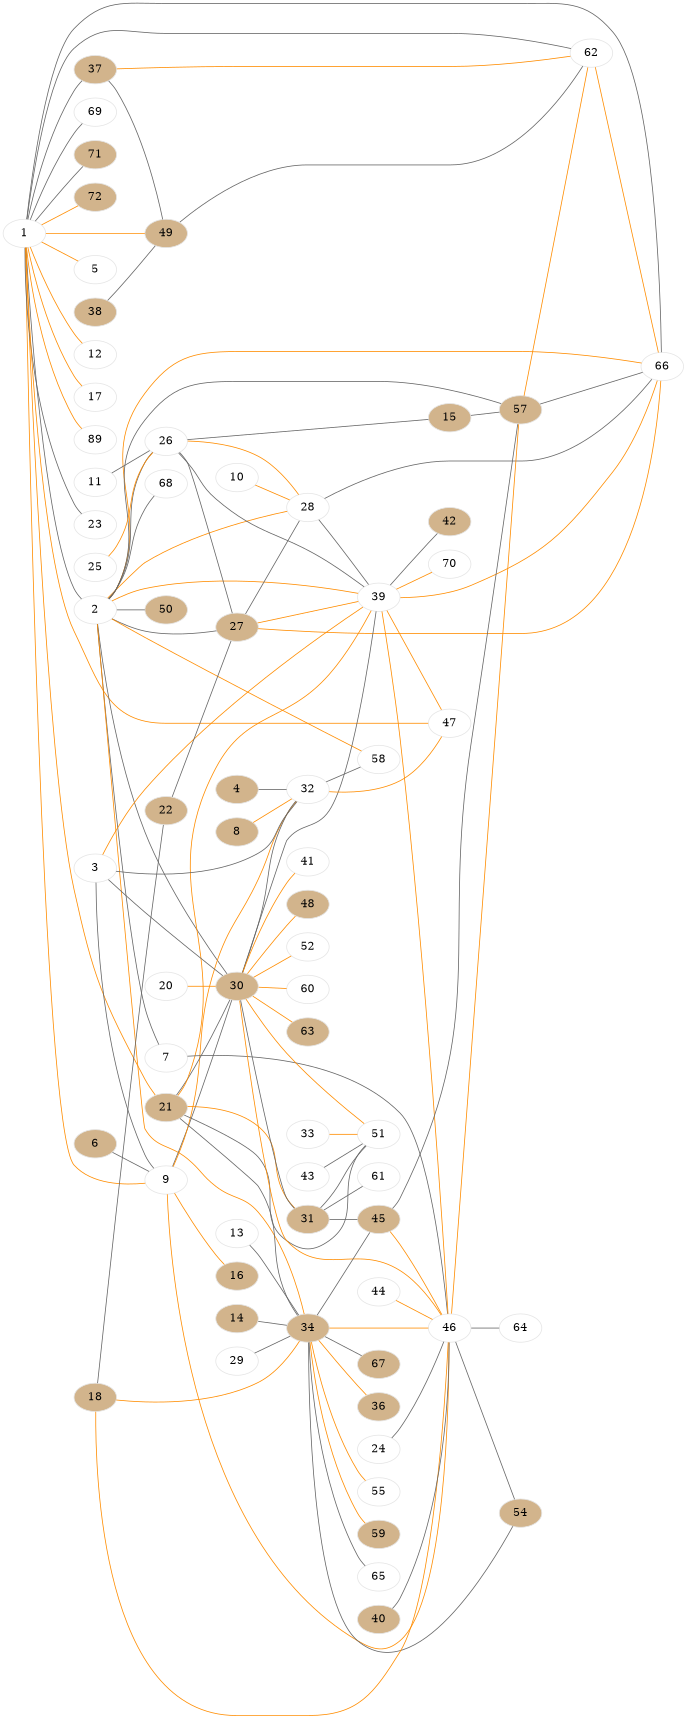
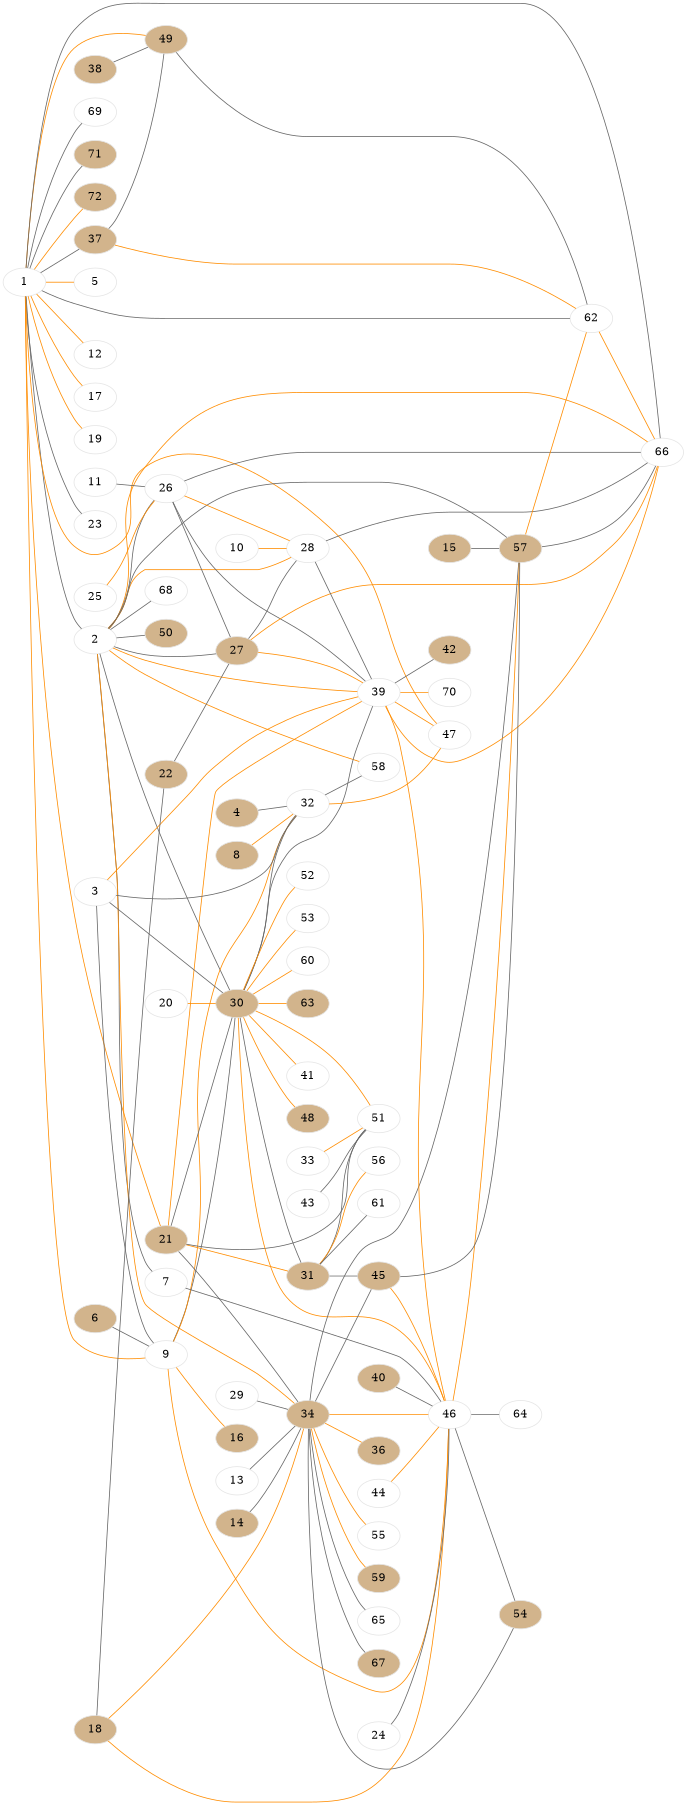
edge "15" -- "26": now "66" -- "26"
node "89": label "89" -> "19"
node "53": added
edge "57" -- "34": added
node "56": added
